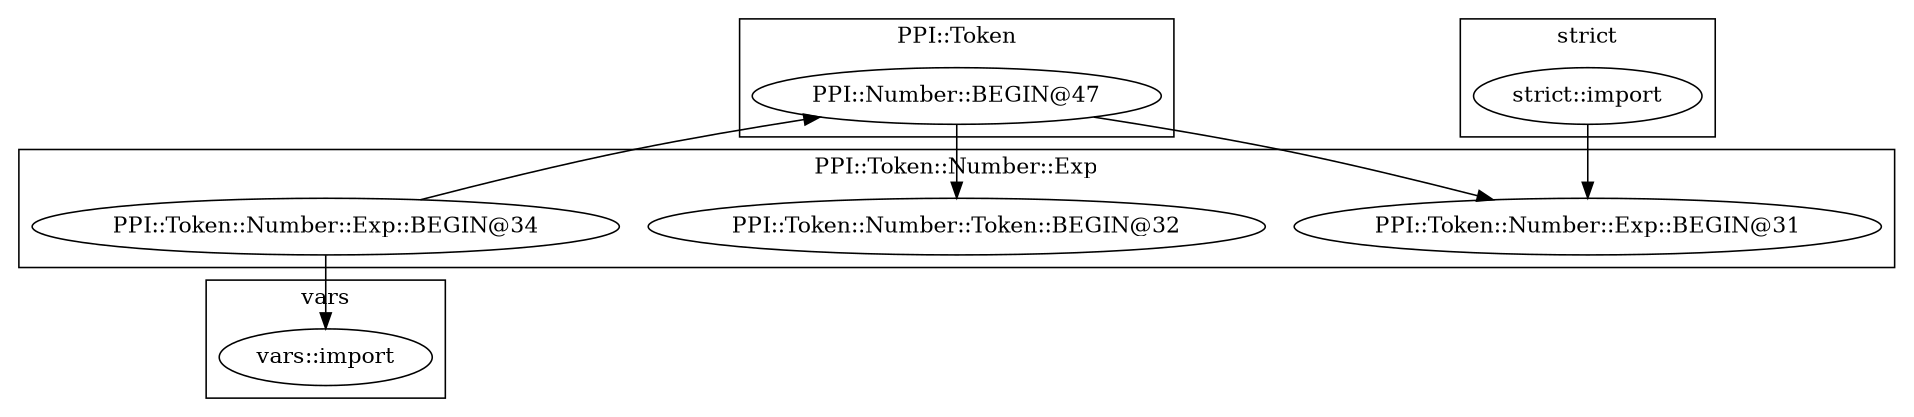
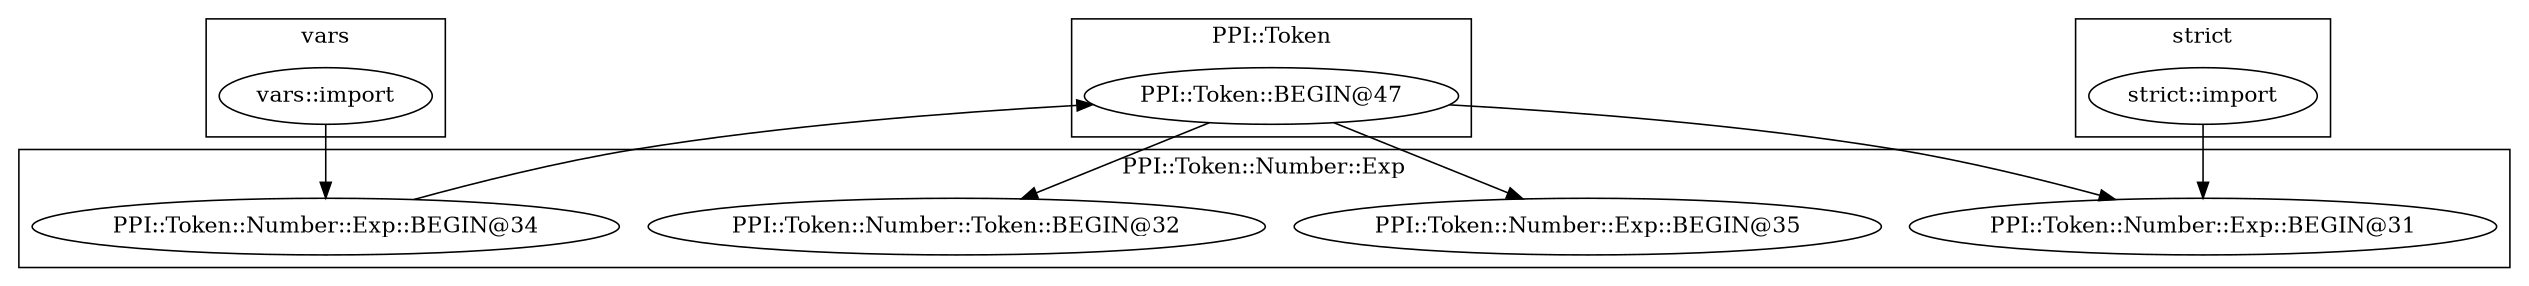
node "PPI::Number::BEGIN@47": label "PPI::Number::BEGIN@47" -> "PPI::Token::BEGIN@47"
node "PPI::Token::Number::Exp::BEGIN@35": added
edge "PPI::Token::Number::Exp::BEGIN@34" -> "vars::import": reversed
